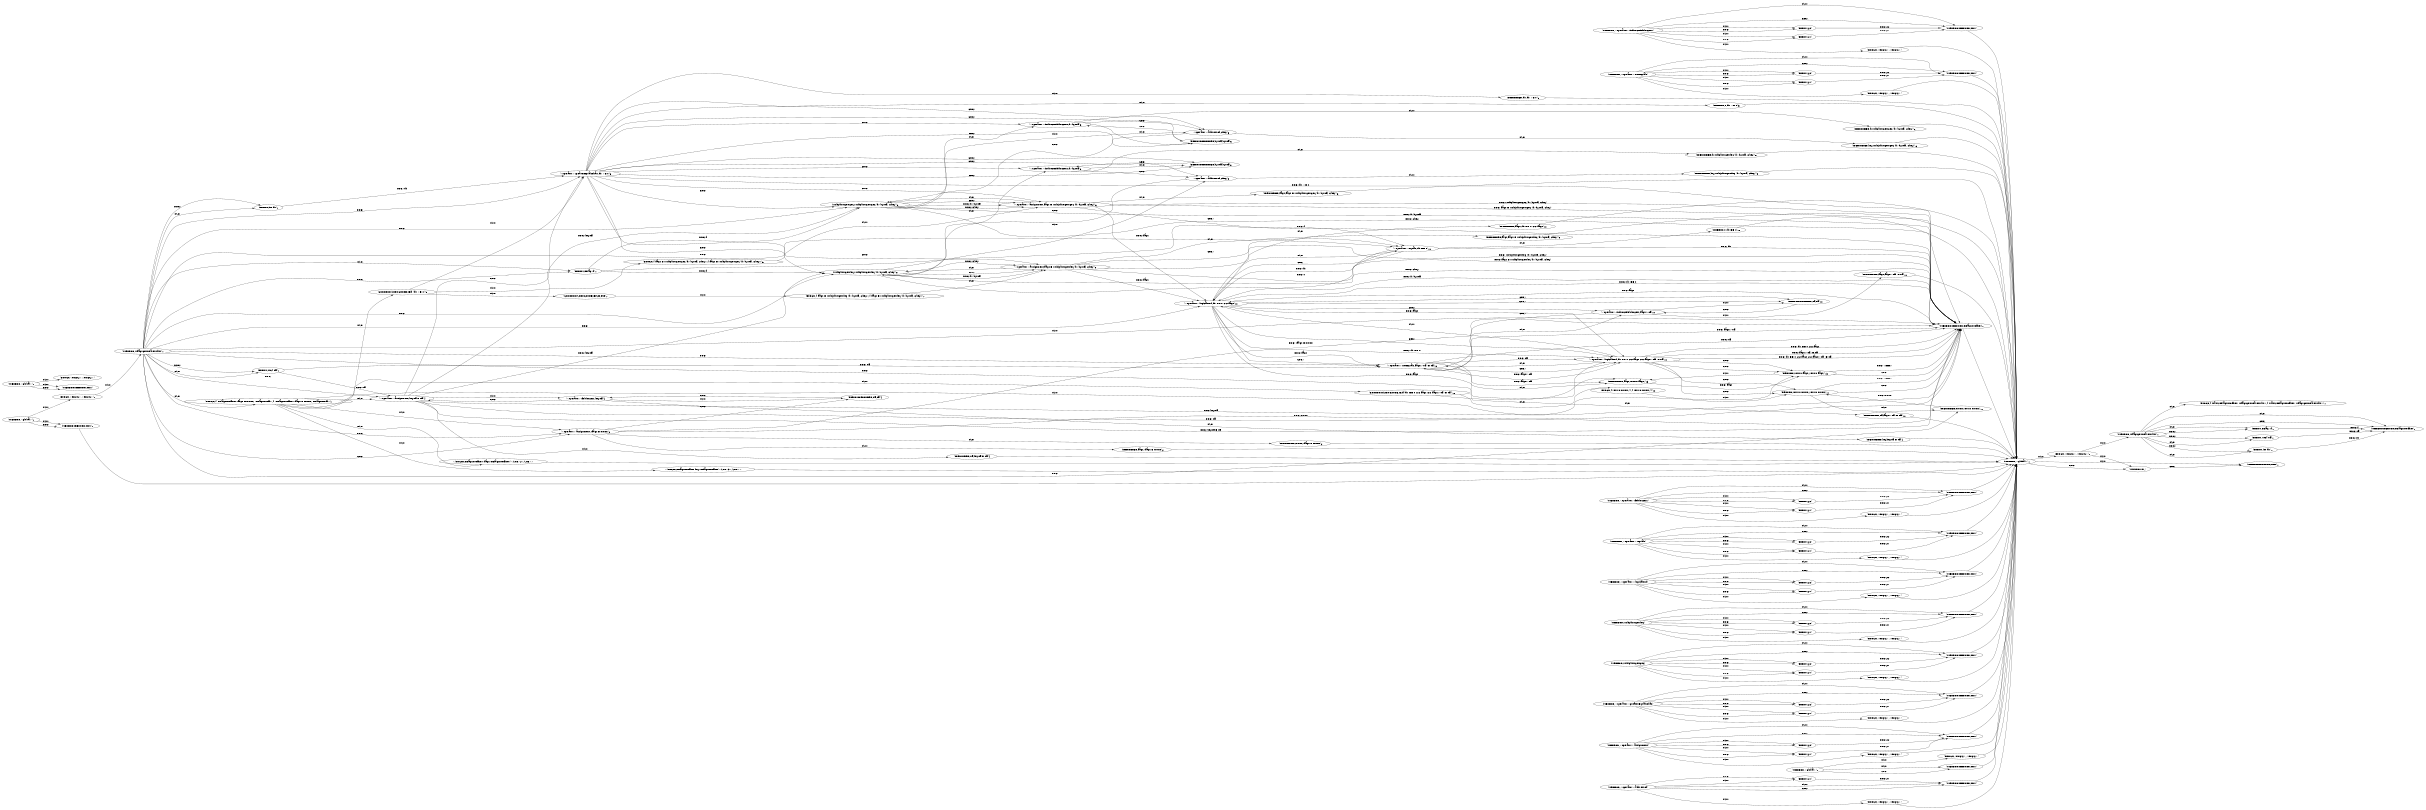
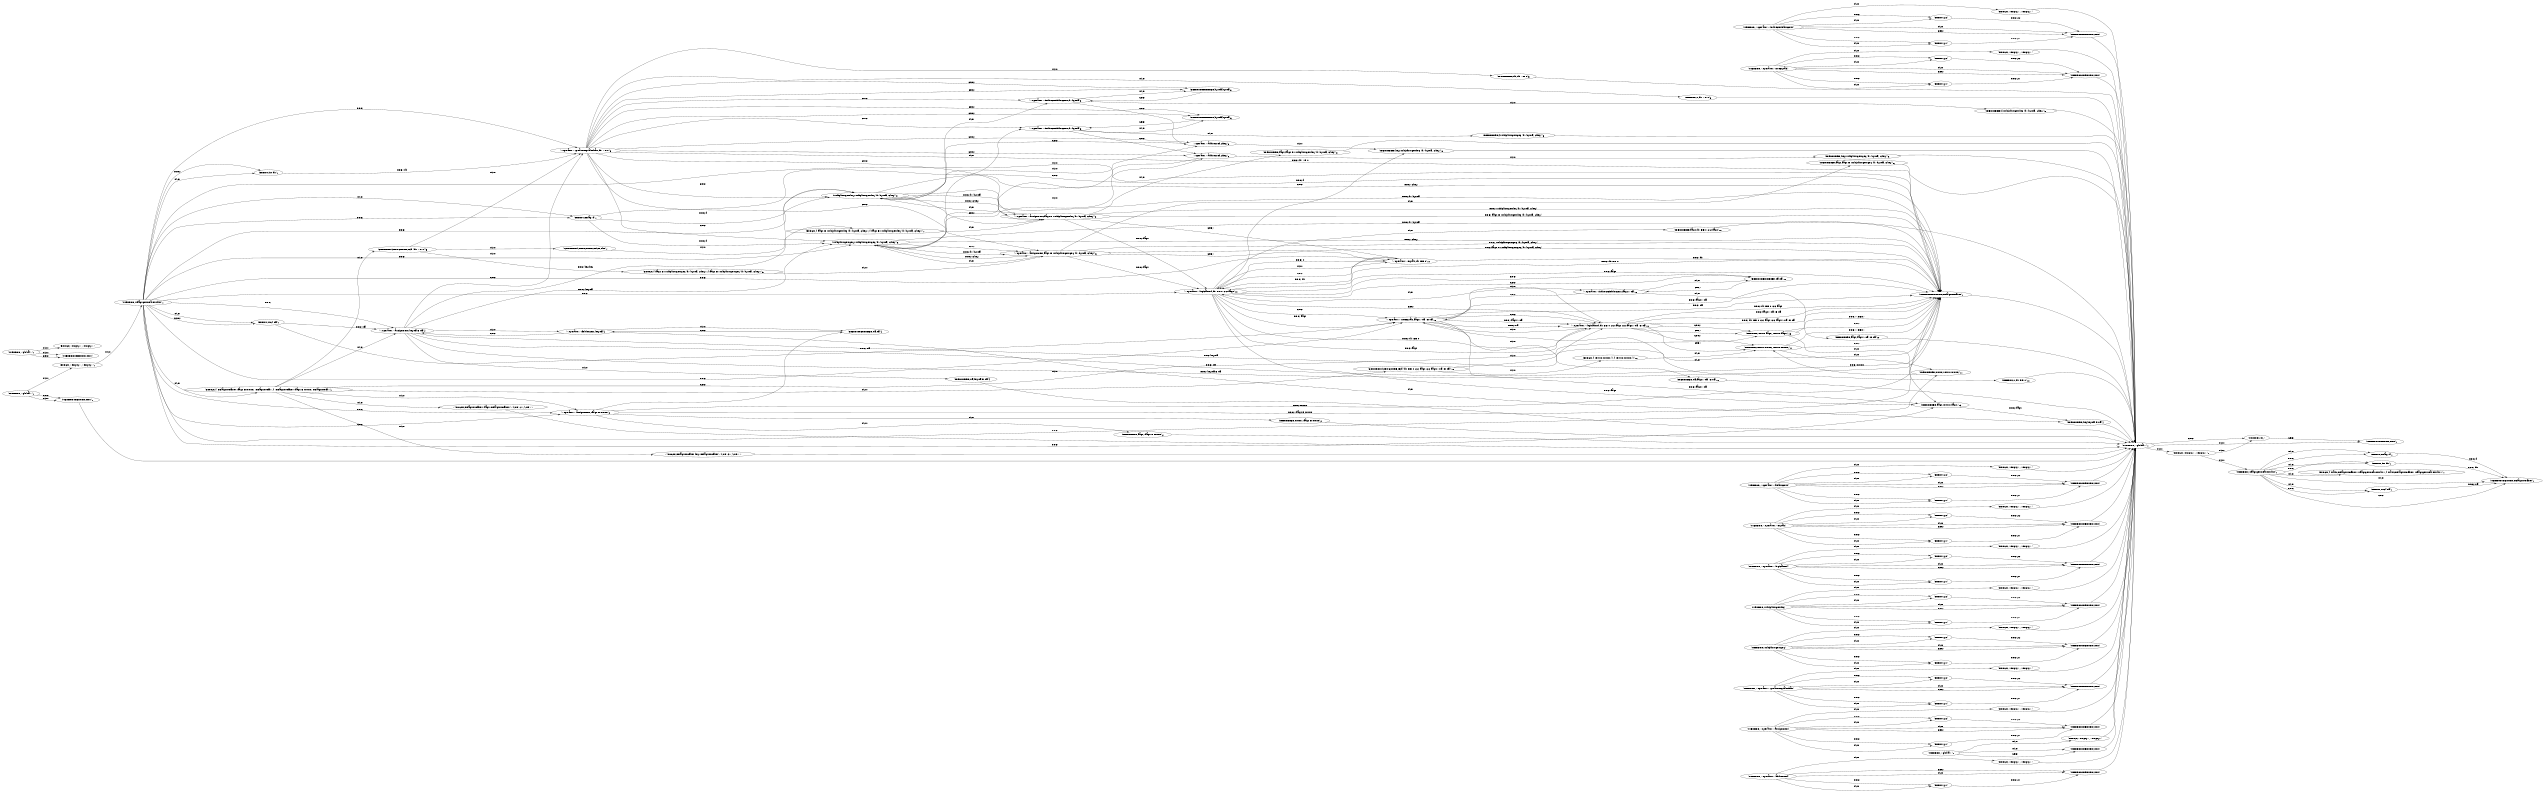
edge "(<operator>.equals,dir == 0)" -> "(LITERAL,0,dir == 0)": now "(<operator>.notEquals,flags->off != off)" -> "(LITERAL,0,dir == 0)"
edge "(<operator>.logicalAnd,dir == 0 && flags)" -> "(<operator>.indirectFieldAccess,flags->off)": now "(<operator>.logicalAnd,dir == 0 && flags)" -> "(IDENTIFIER,key,r_skiplist_get_leq (f->by_off, &key))"
edge "(<operator>.assignment,key.off = off)" -> "(r_skiplist_get_leq,r_skiplist_get_leq (f->by_off, &key))": label "DDG: key.off" -> "DDG: key.key"
edge "(IDENTIFIER,flags,return flags;)" -> "(RETURN,return flags;,return flags;)": now "(IDENTIFIER,flags,return flags;)" -> "(IDENTIFIER,key,key.off = off)"
